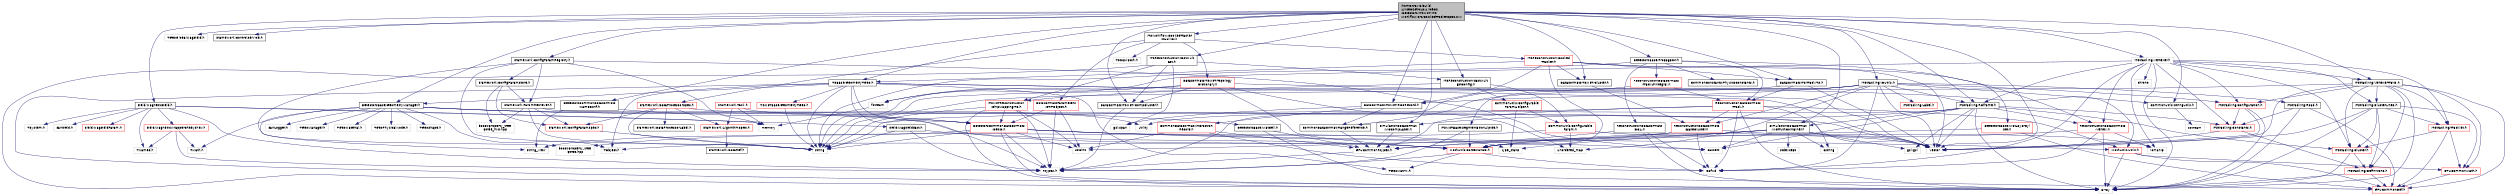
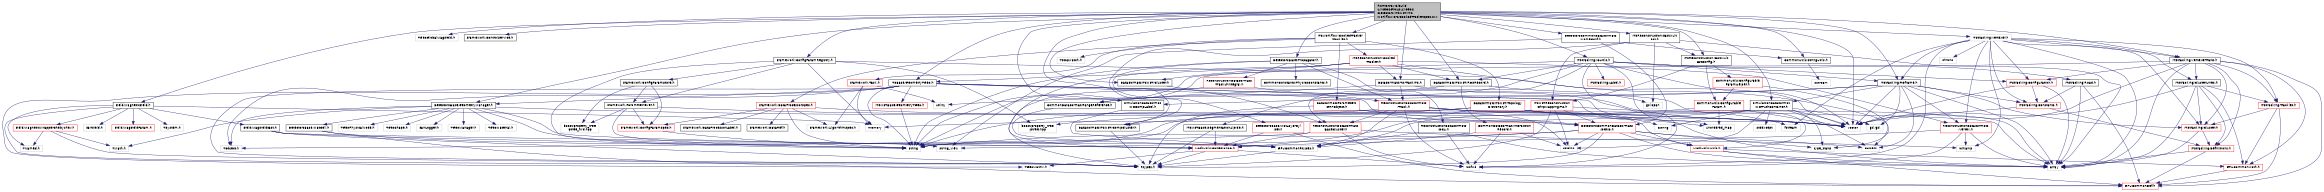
edge "ITSWorkflow/CookedTracker Tracklet.h" -> "Framework/Task.h": added
edge "ITStracking/IOUtils.h" -> "CommonUtils/StringUtils.h": now "DetectorsCommonDataFormats /NameConf.h" -> "CommonUtils/StringUtils.h"
edge "fstream" -> "memory": now "SimulationDataFormat /MCTruthContainer.h" -> "memory"
node "Framework/AlgorithmSpec.h": color red -> grey75
edge "Framework/AlgorithmSpec.h" -> "Framework/DataRef.h": now "Framework/DataProcessorSpec.h" -> "Framework/DataRef.h"
